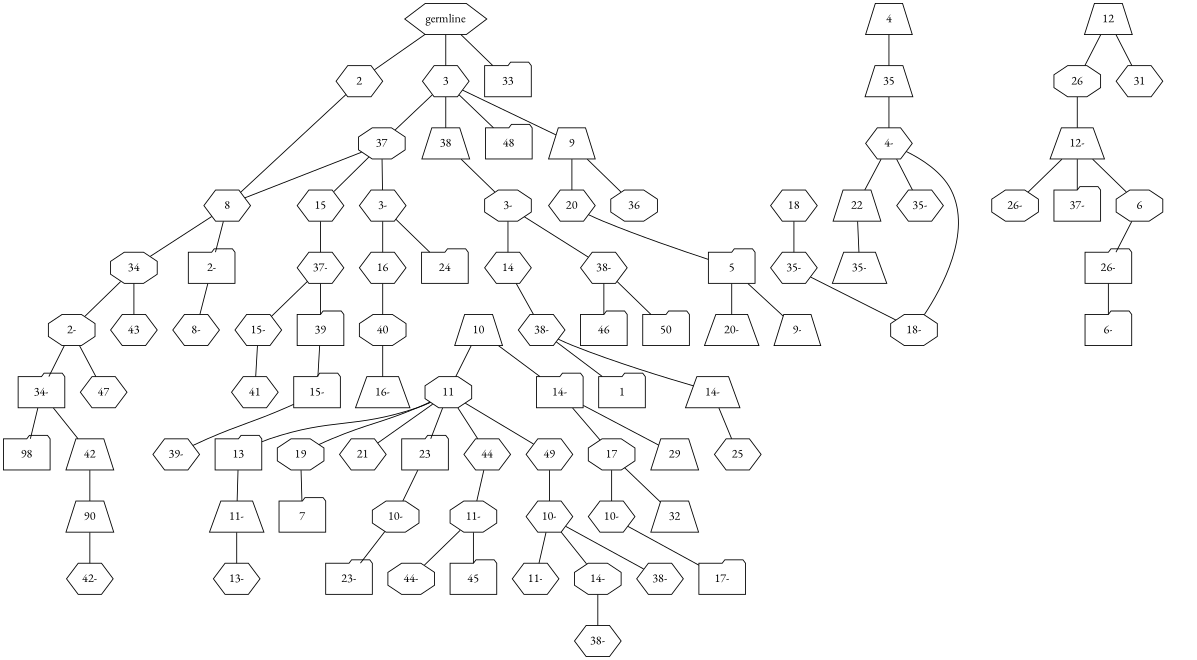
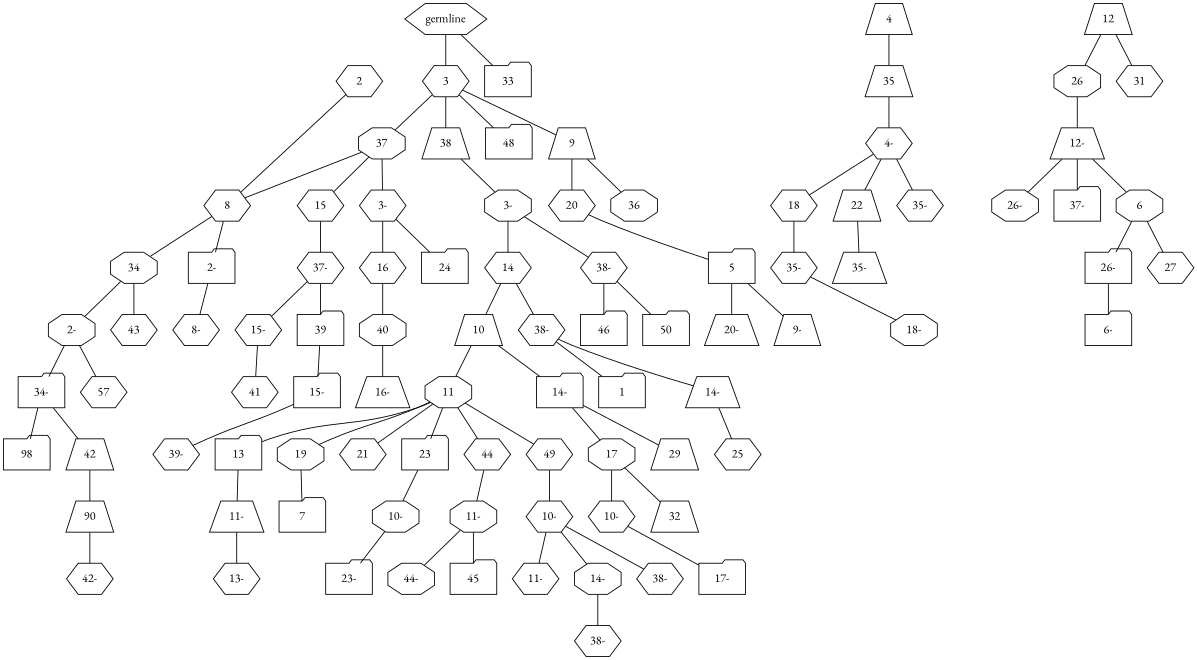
edge "germline" -- "2": removed
edge "4-" -- "18-": now "4-" -- "18"
node "27": added
edge "14" -- "10": added
node "47": label "47" -> "57"
